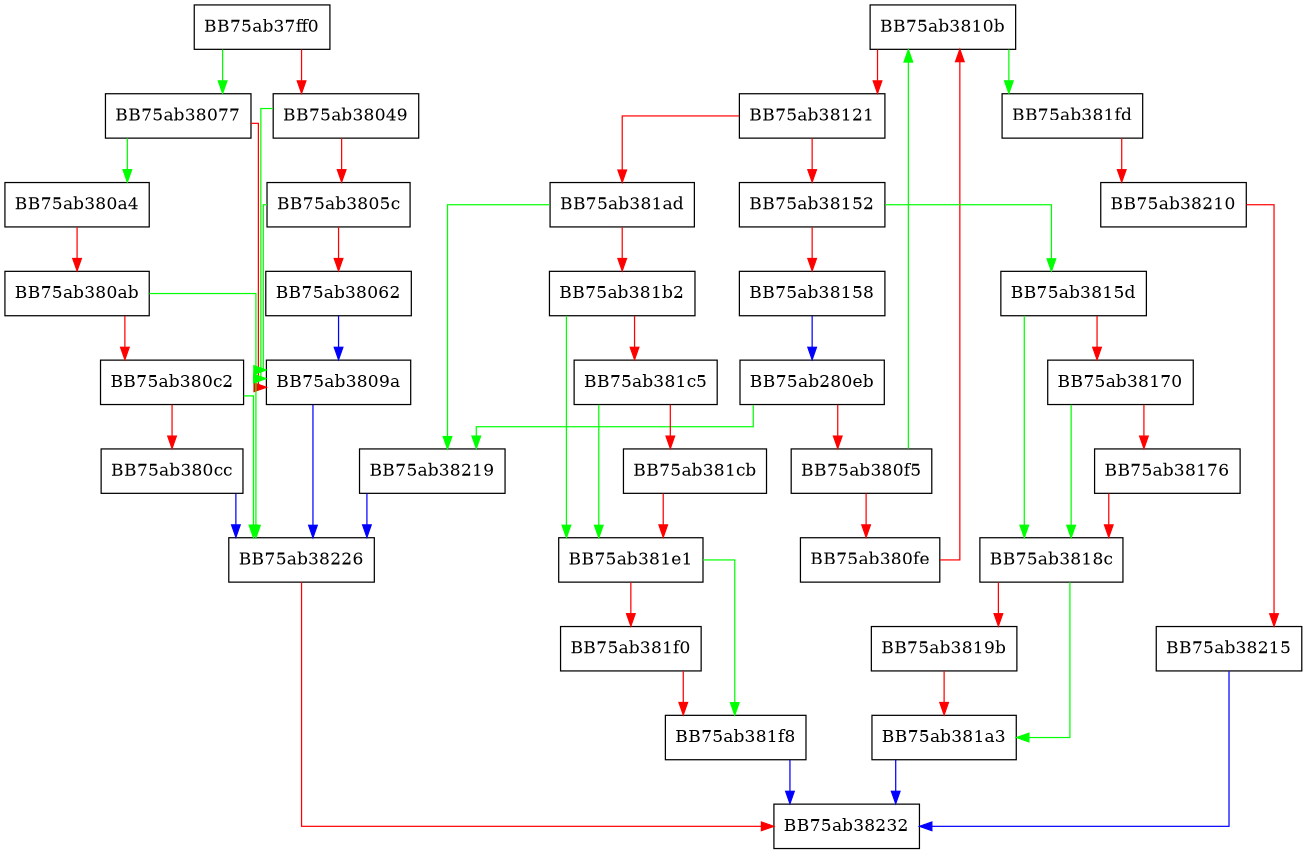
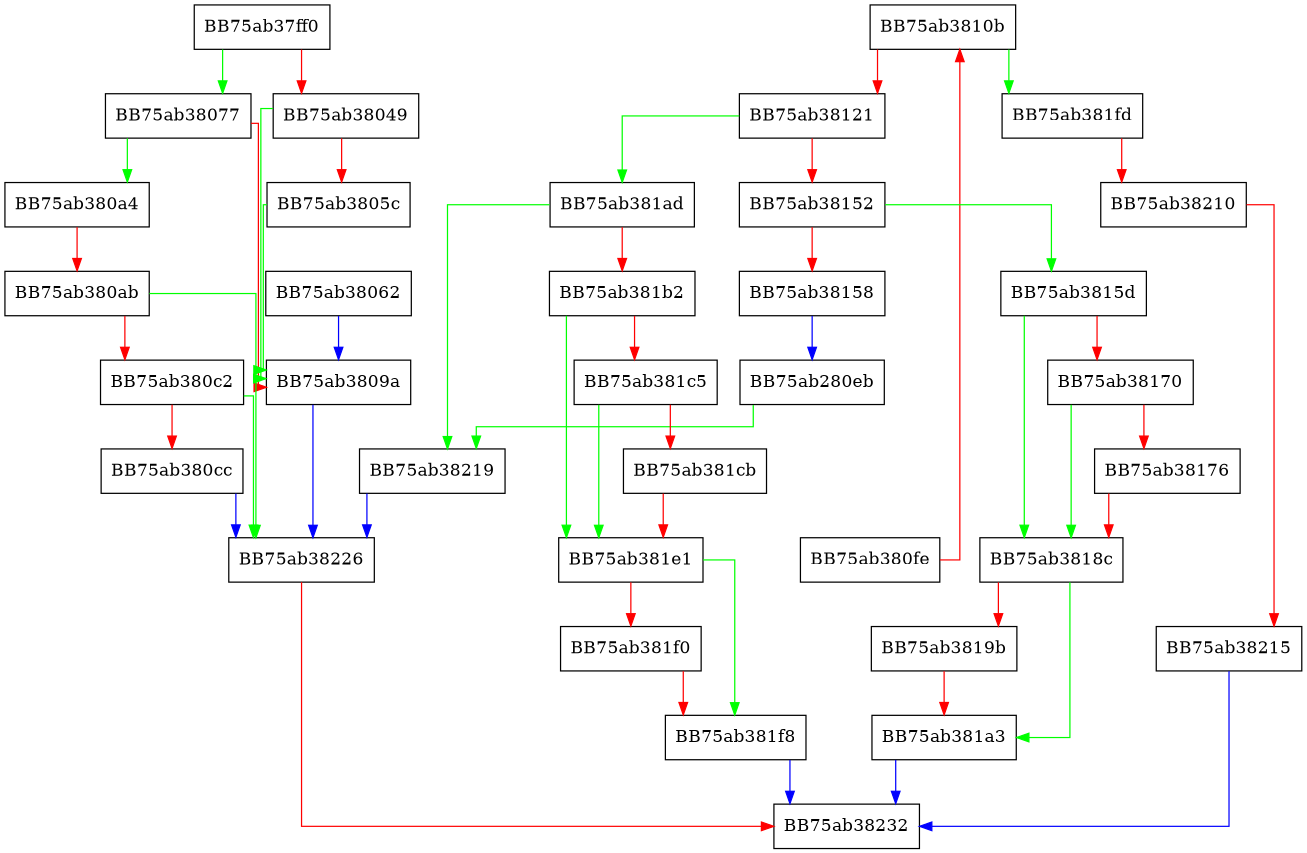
edge "BB75ab38121" -> "BB75ab381ad": color red -> green
edge "BB75ab3805c" -> "BB75ab38062": removed
node "BB75ab380f5": removed
